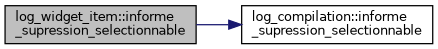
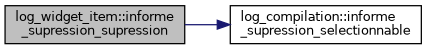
node "log_widget_item::informe _supression_selectionnable": label "log_widget_item::informe _supression_selectionnable" -> "log_widget_item::informe _supression_supression"
